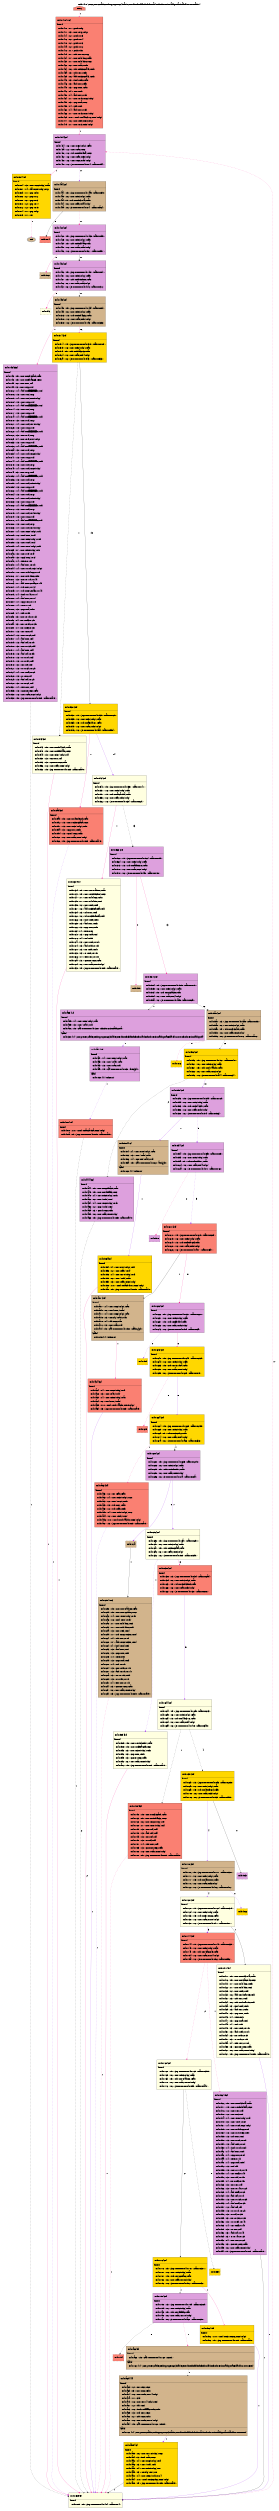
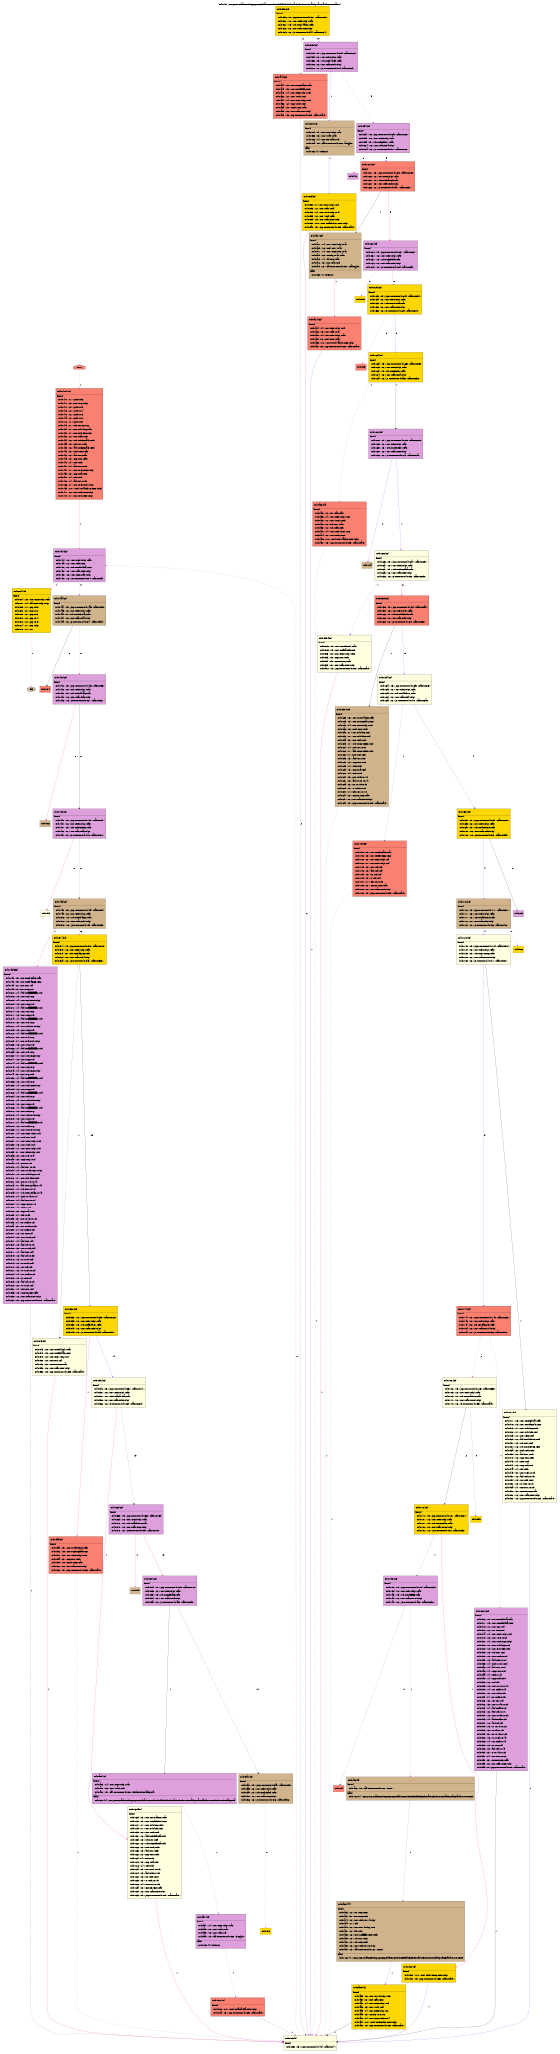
edge "0x4015a0 [28]" -> "0x4015bc [28]": removed, label "12"
node "0x401a44 [36]": fillcolor plum -> salmon
edge "0x401c1a" -> "0x401c98 [106]": now "0x4016b8 [28]" -> "0x401c98 [106]"
